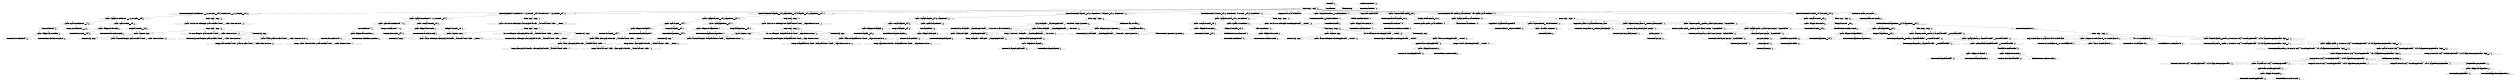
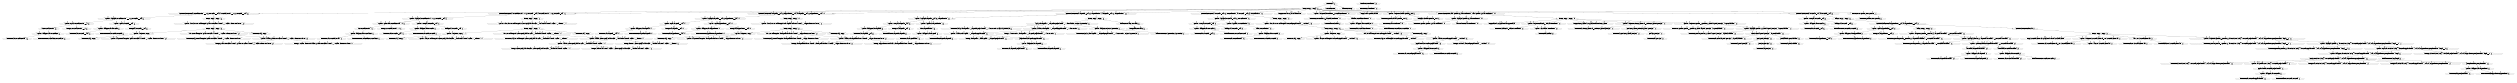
node "(lastModified,_targetFile.lastModified())": added
